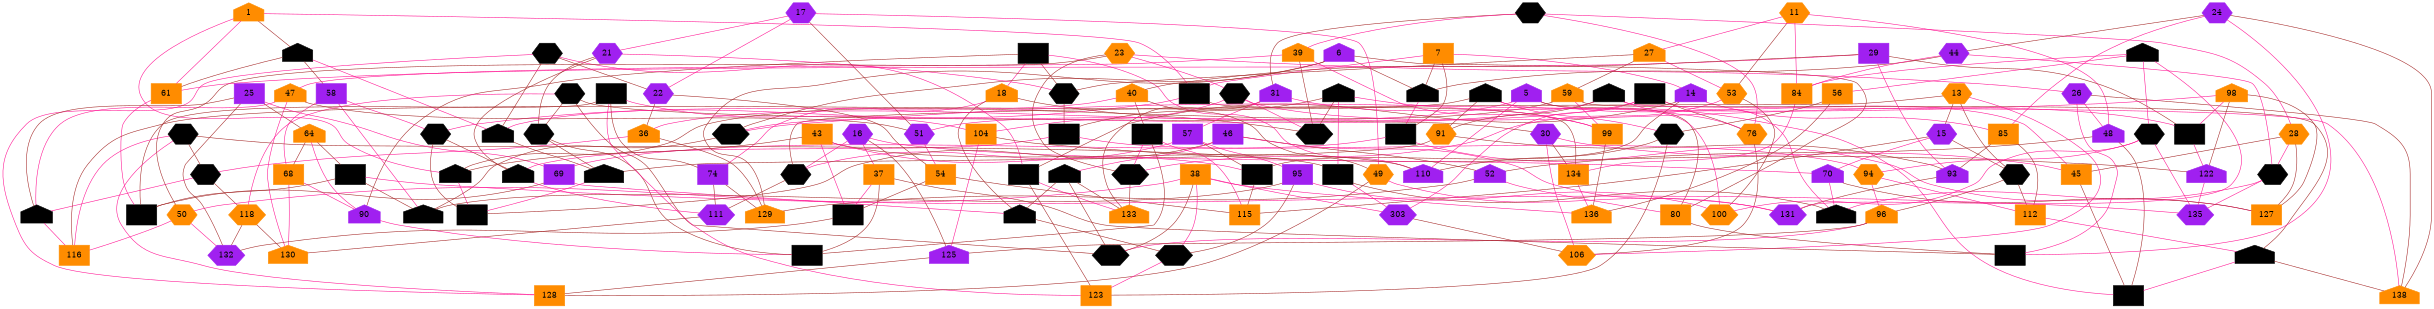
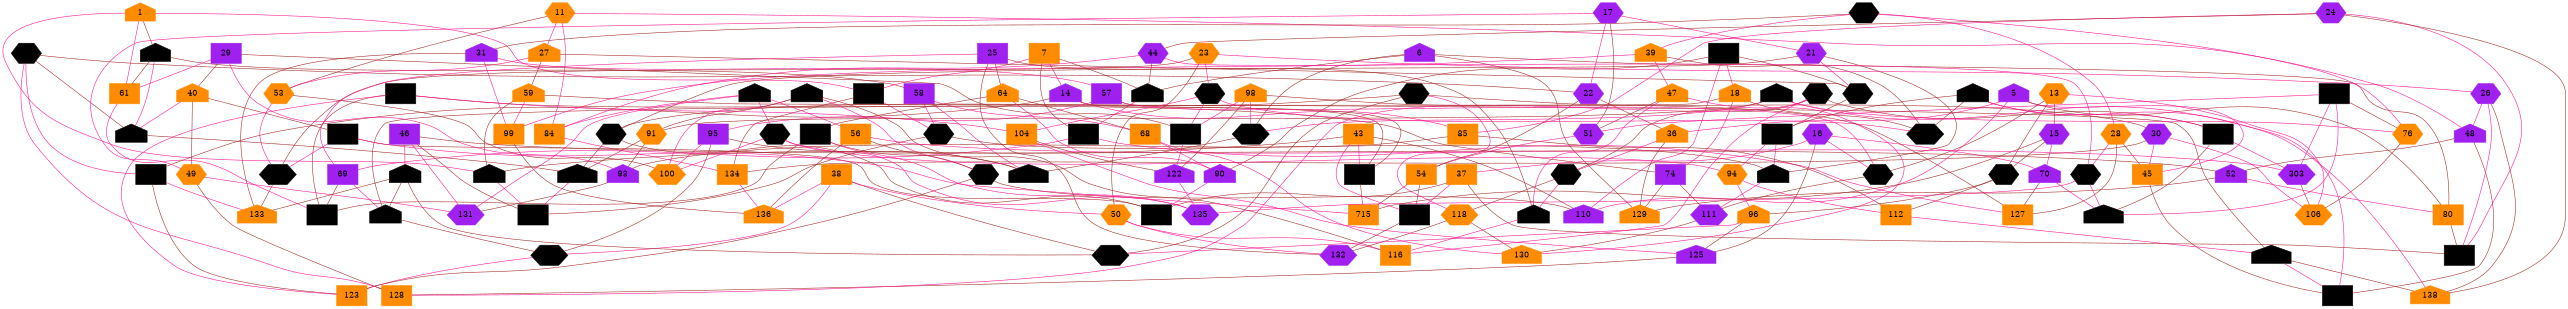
edge "38" -- "303": now "56" -- "303"
node "115": label "115" -> "715"
